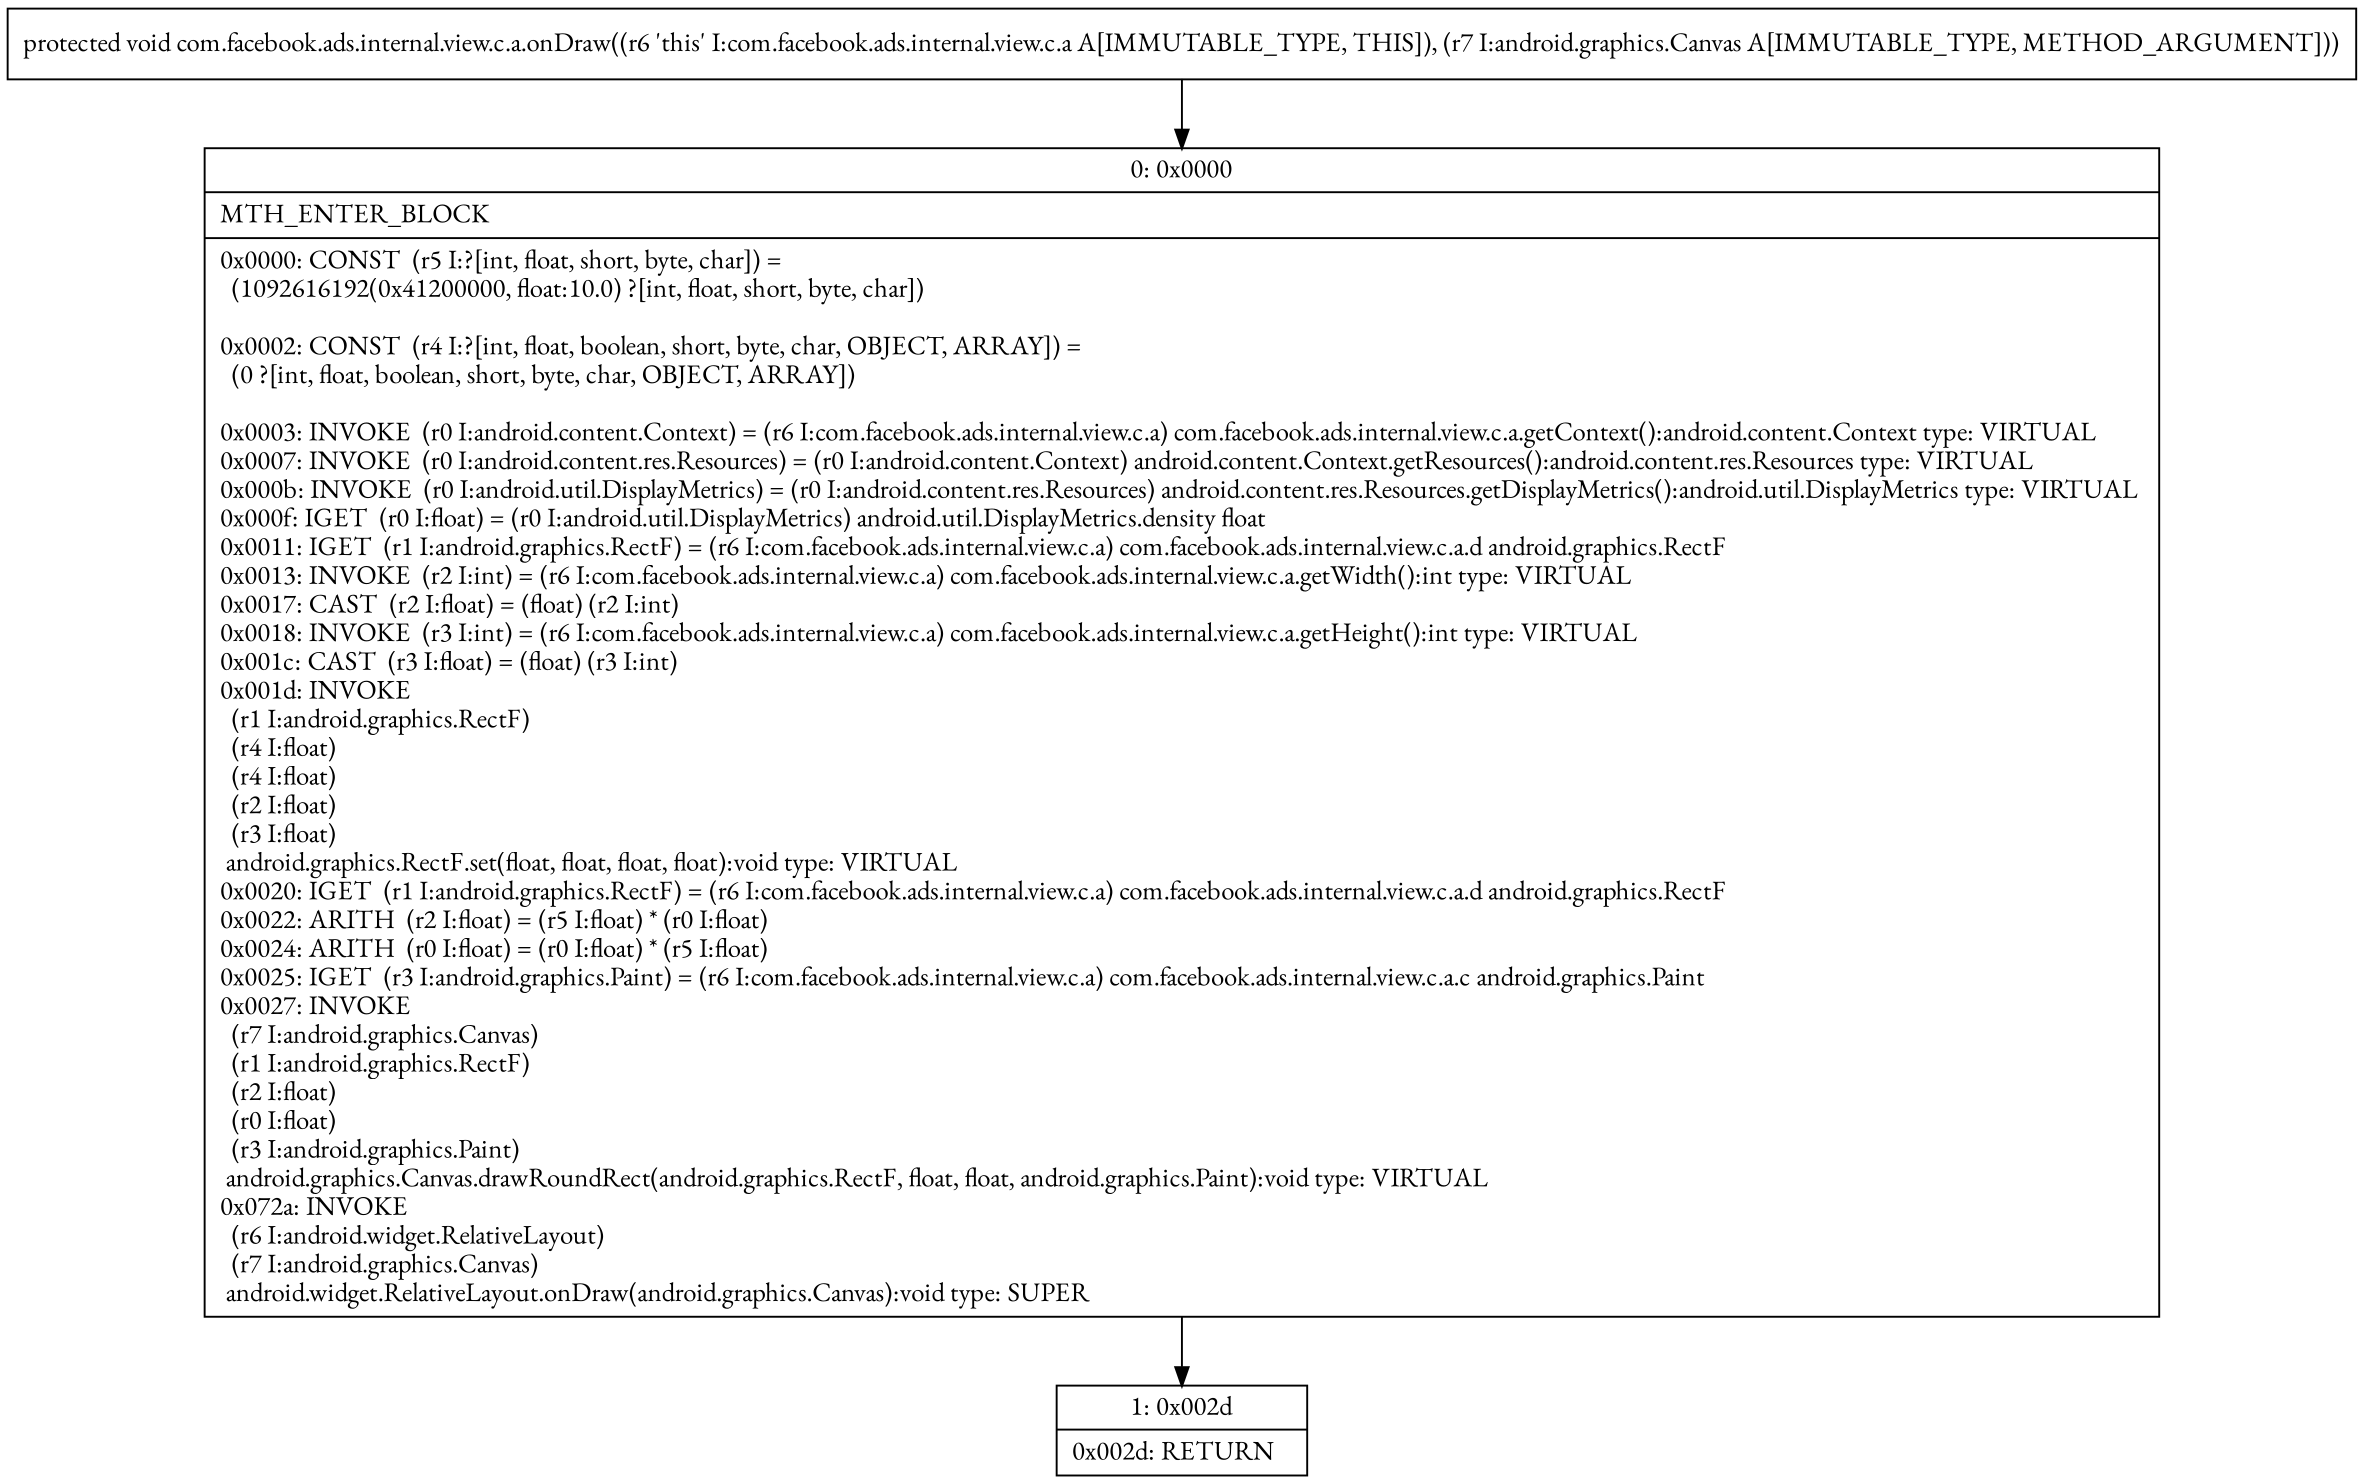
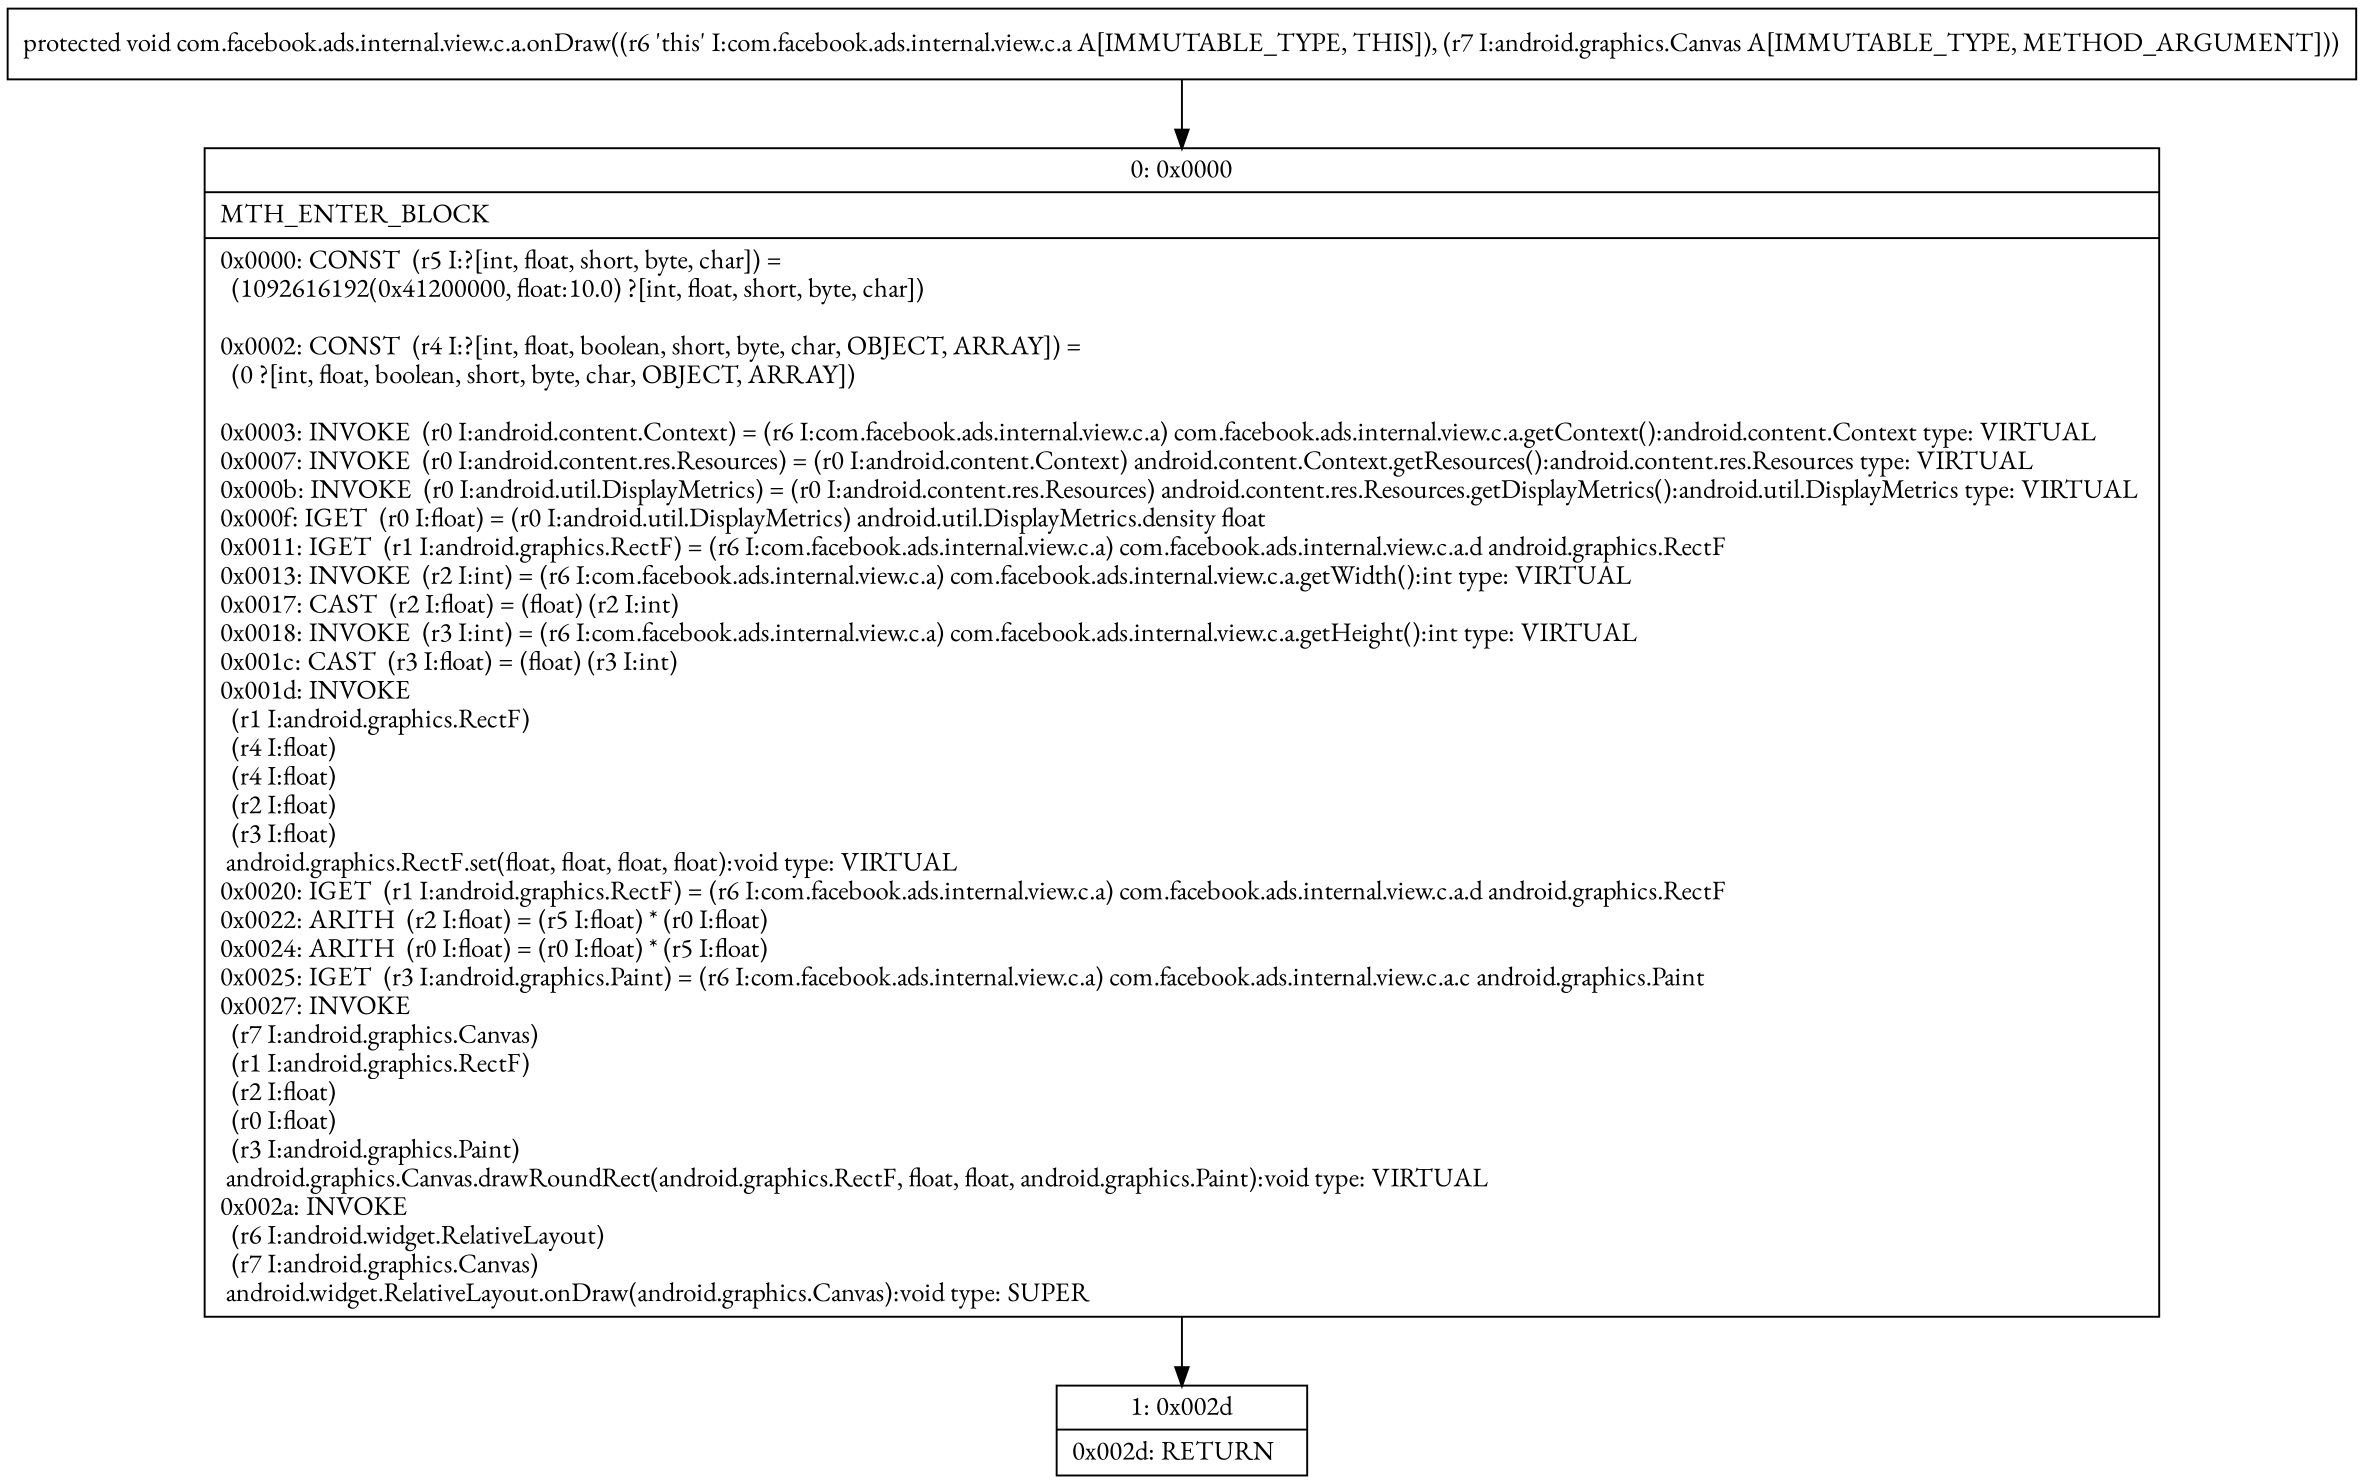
node "0: 0x0000": text "0x072a: INVOKE" -> "0x002a: INVOKE"
